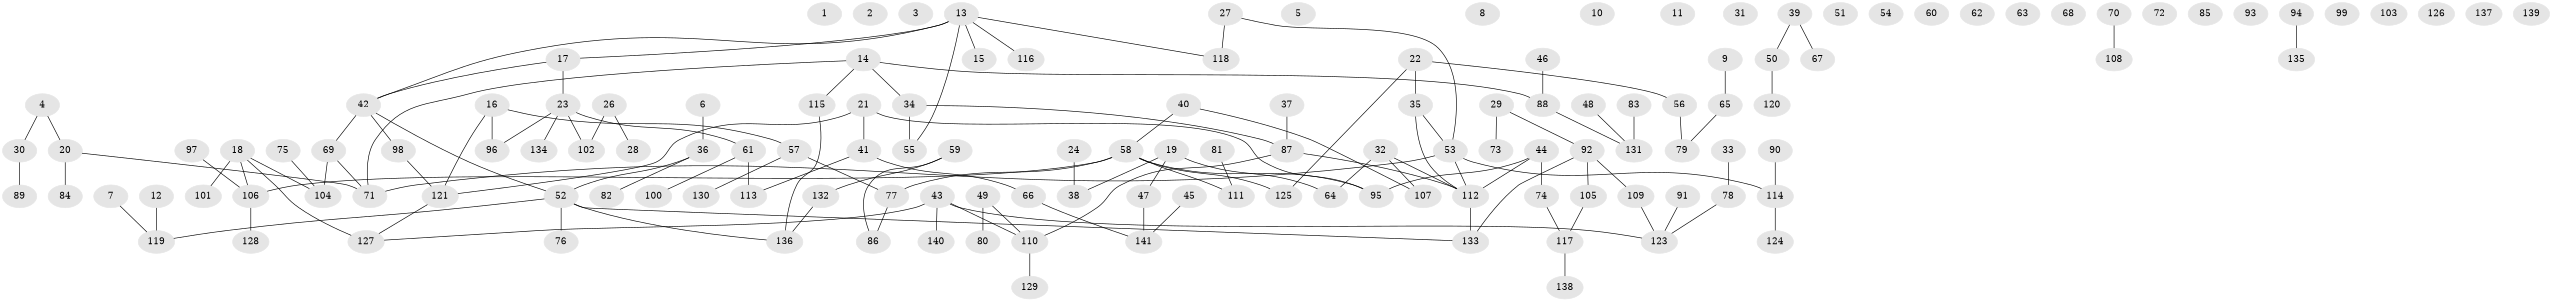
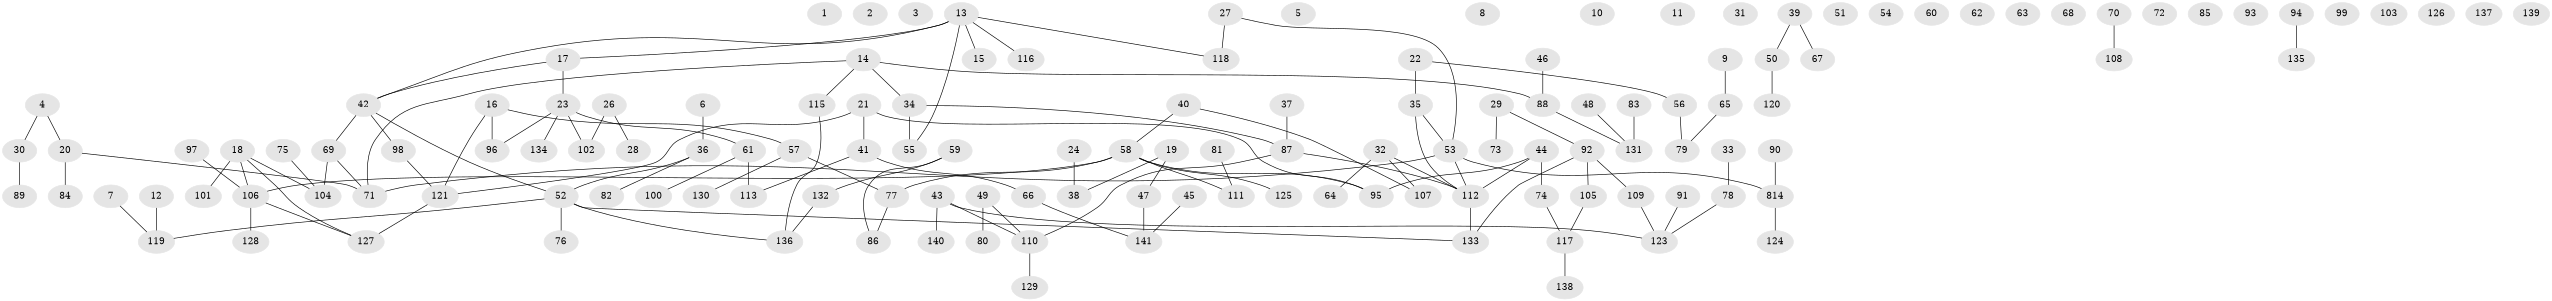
edge "22" -- "125": removed
edge "19" -- "64": removed
node "114": label "114" -> "814"
edge "43" -- "127": now "106" -- "127"
